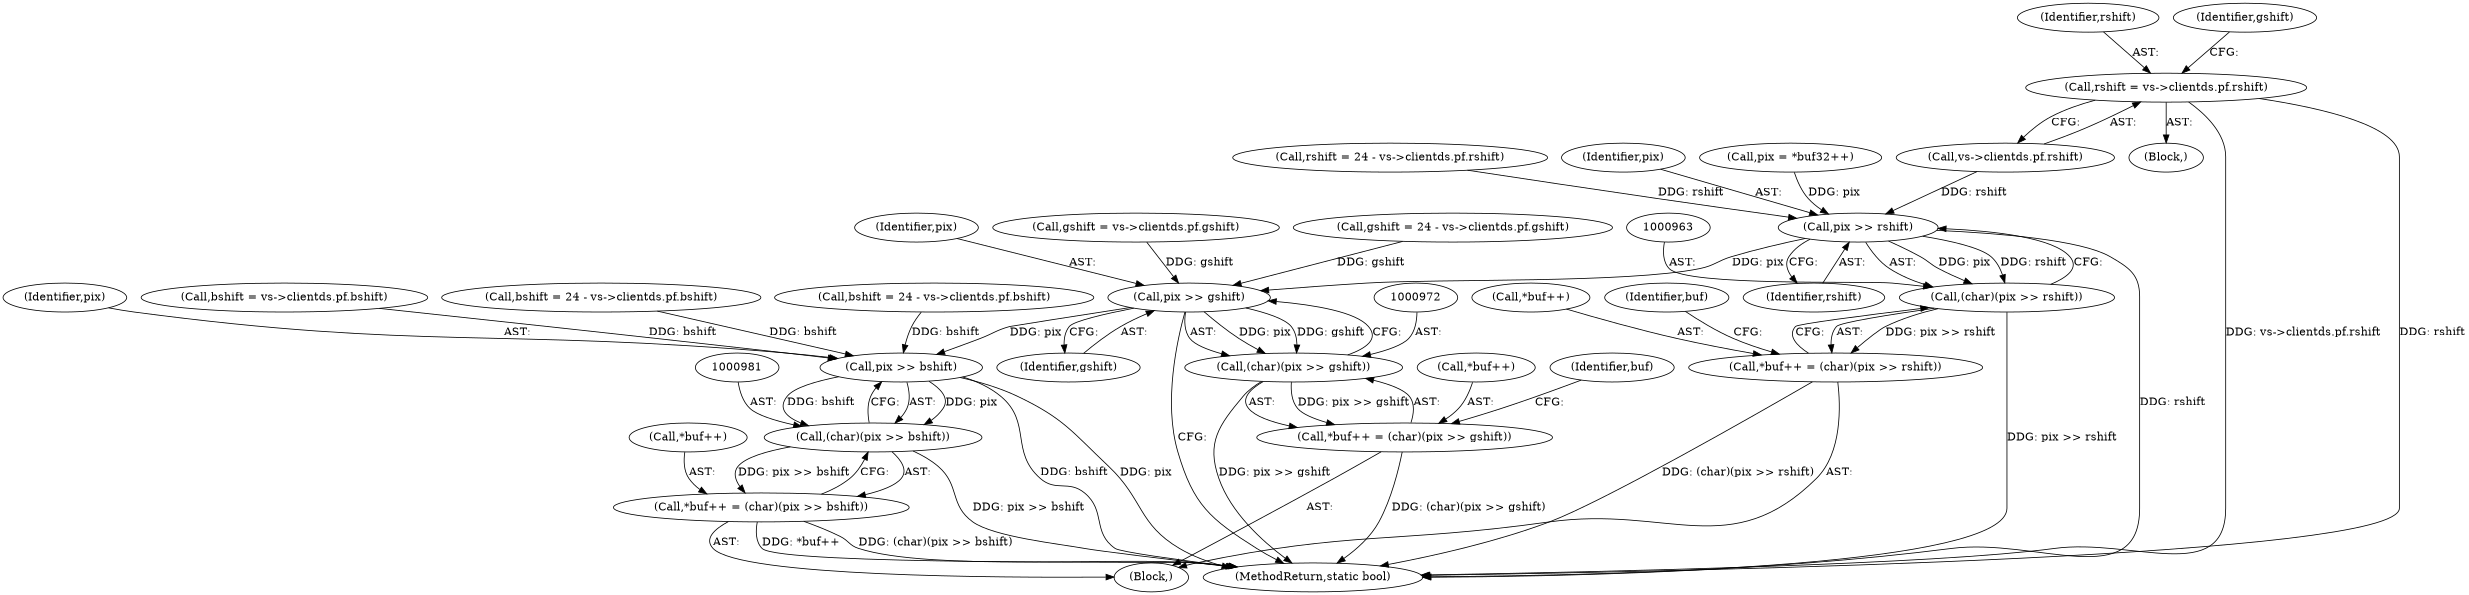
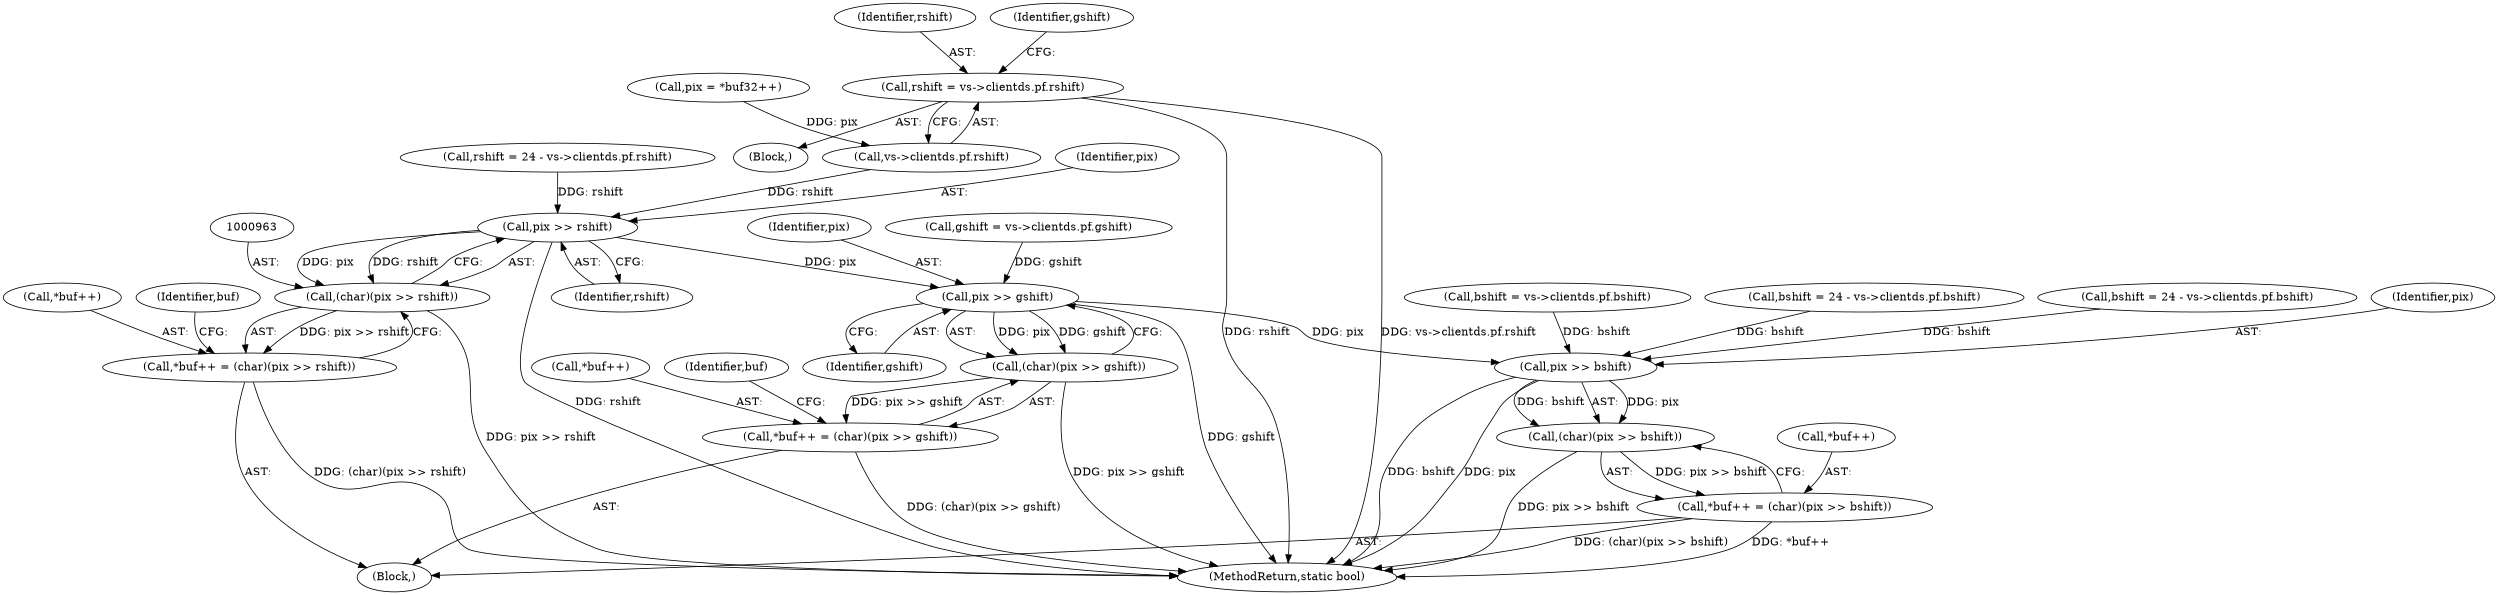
edge "(Call,pix = *buf32++)" -> "(Call,pix >> rshift)": now "(Call,pix = *buf32++)" -> "(Call,vs->clientds.pf.rshift)"
node "(Call,gshift = 24 - vs->clientds.pf.gshift)": removed
node "1000972": removed
node "1000981": removed
edge "(Call,(char)(pix >> bshift))" -> "(Call,pix >> bshift)": removed, label "CFG:"
edge "(Call,pix >> gshift)" -> "(MethodReturn,static bool)": label "CFG: " -> "DDG: gshift"
